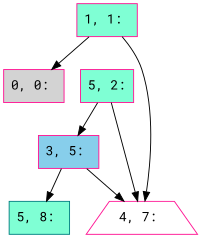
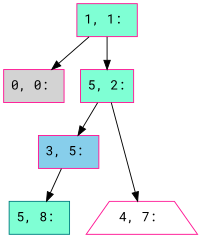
edge "1, 1:" -> "4, 7:": now "1, 1:" -> "5, 2:"
edge "3, 5:" -> "4, 7:": removed
